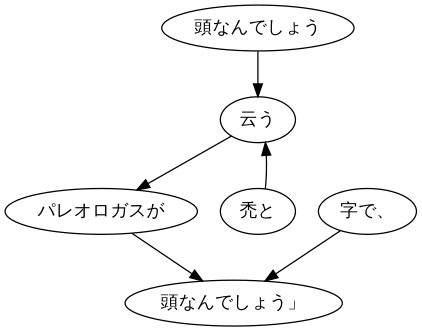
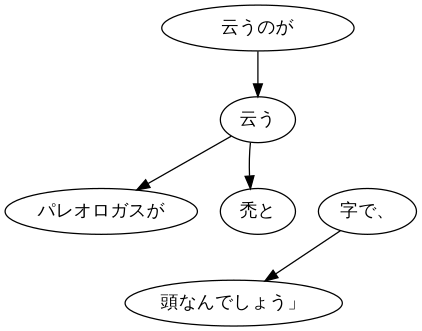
node "頭なんでしょう": label "頭なんでしょう" -> "云うのが"
edge "禿と" -> "云う": reversed
edge "パレオロガスが" -> "頭なんでしょう」": removed
